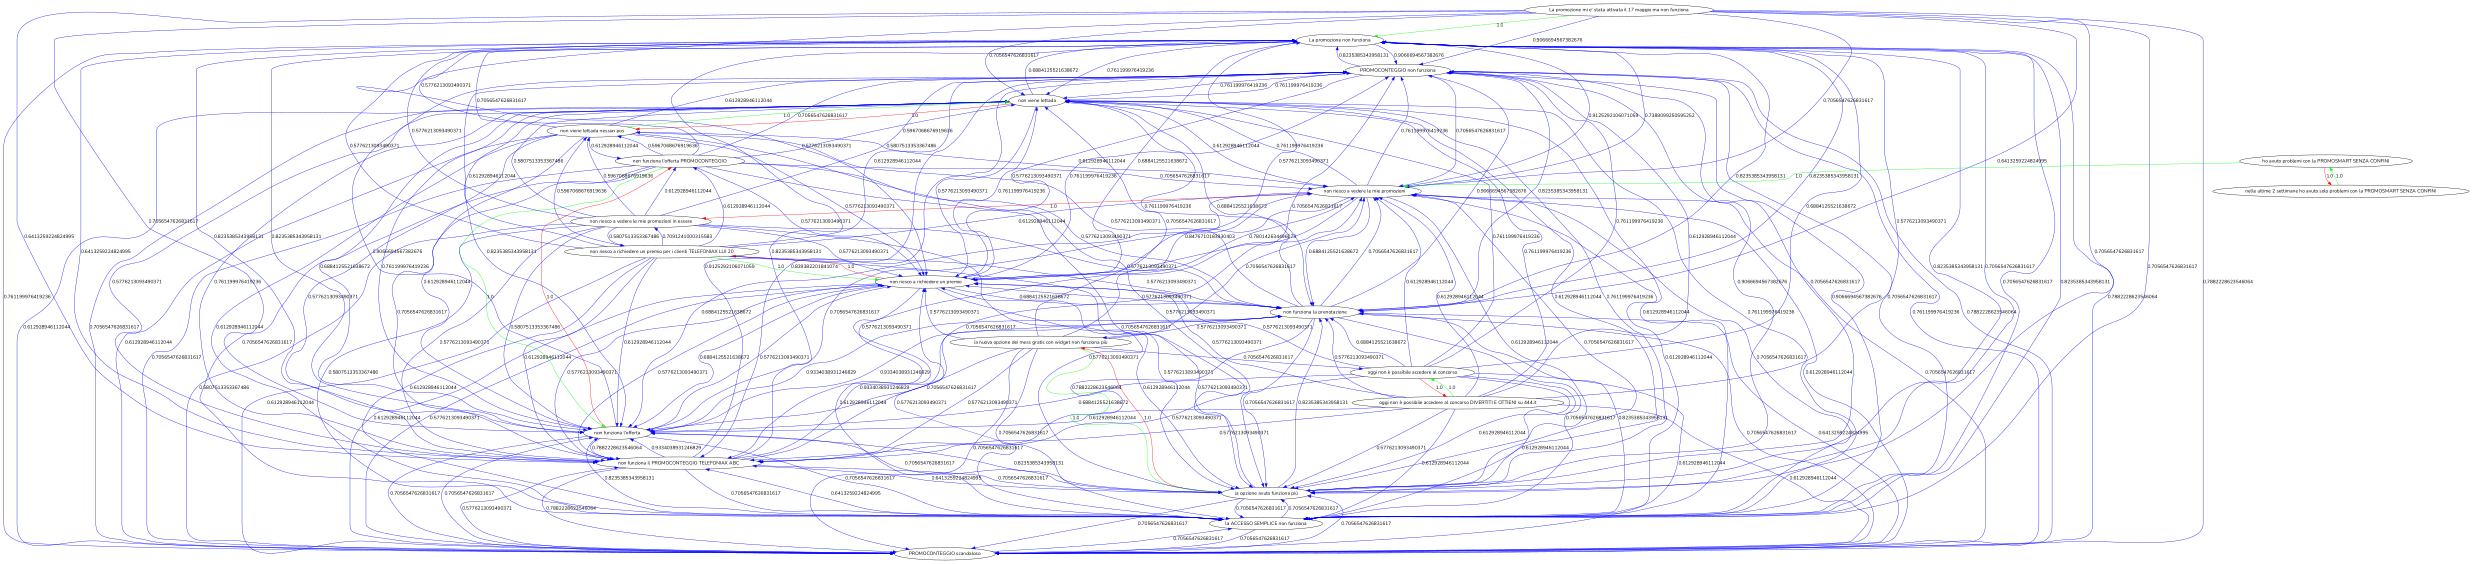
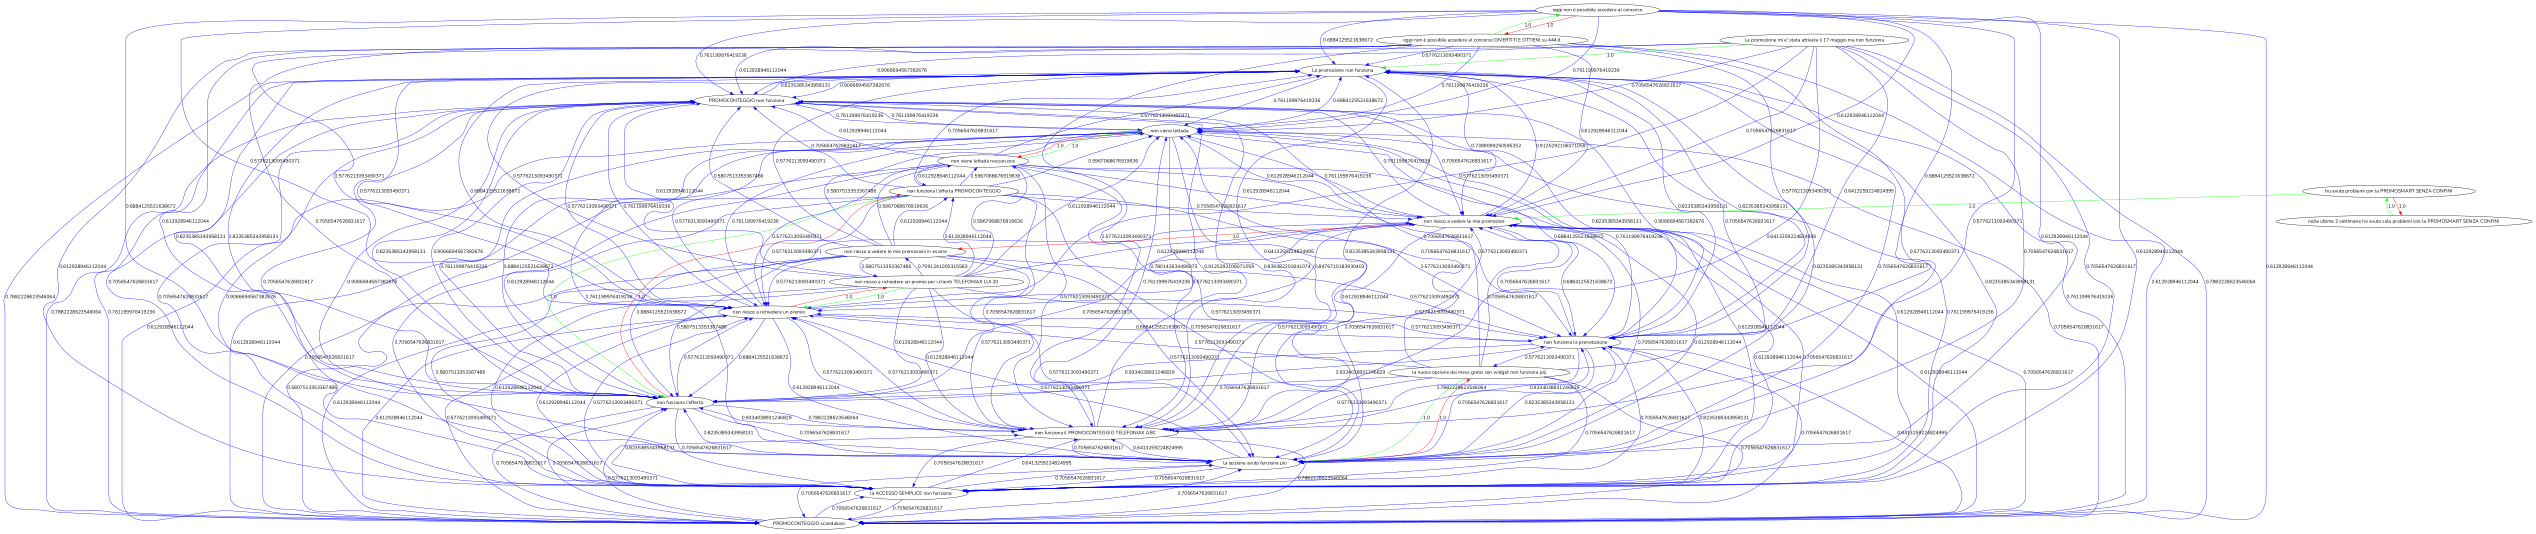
edge "non funziona la prenotazione" -> "non viene lettada nessun pos": reversed
edge "la nuova opzione dei mess gratis con widget non funziona più" -> "oggi non è possibile accedere al concorso": now "la nuova opzione dei mess gratis con widget non funziona più" -> "La promozione non funziona"
